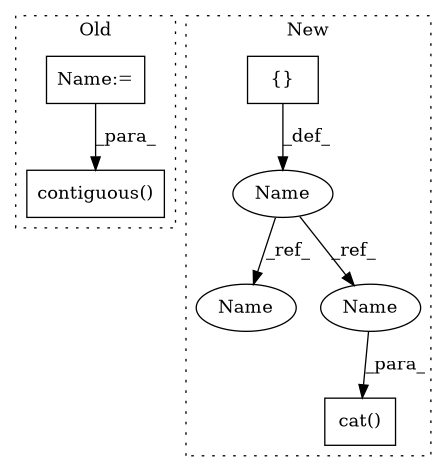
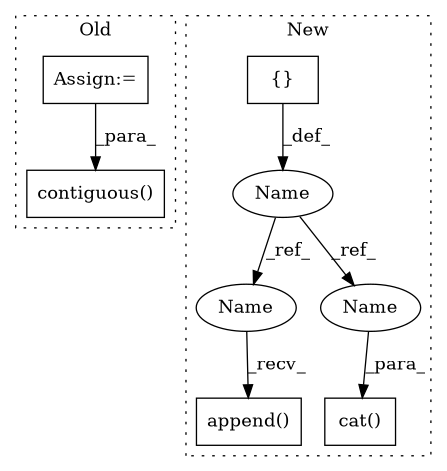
node "Name:=": label "Name:=" -> "Assign:="
node "append()": added
